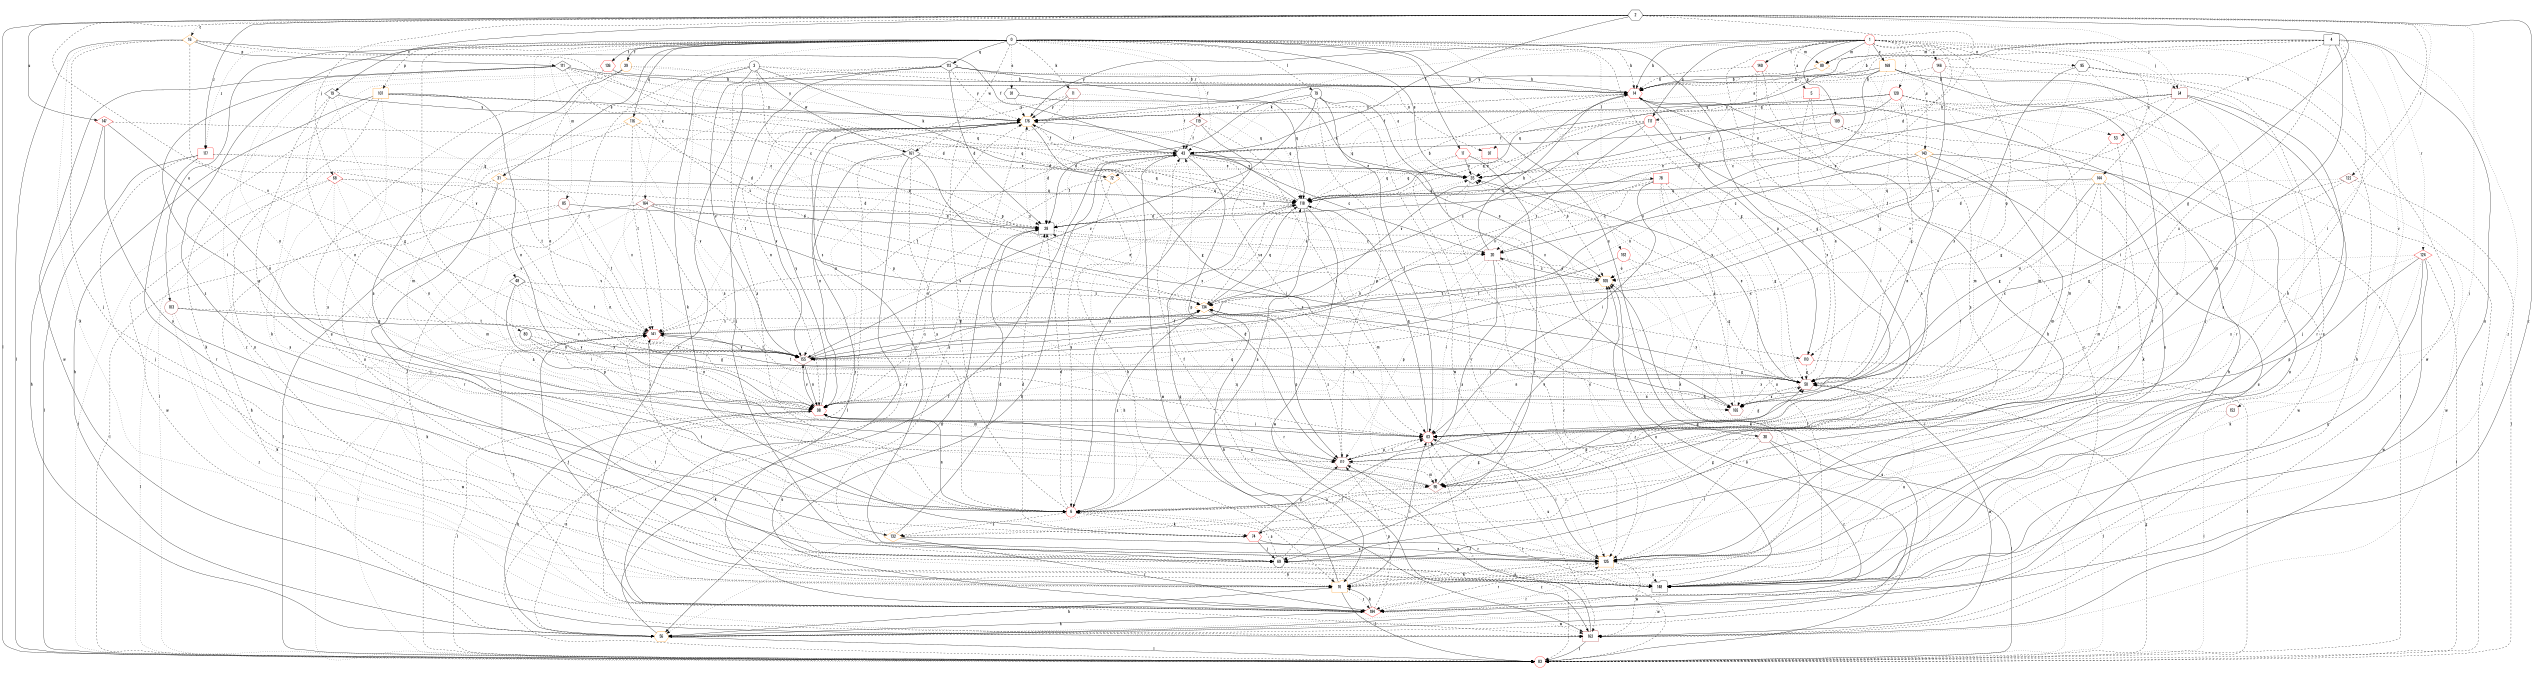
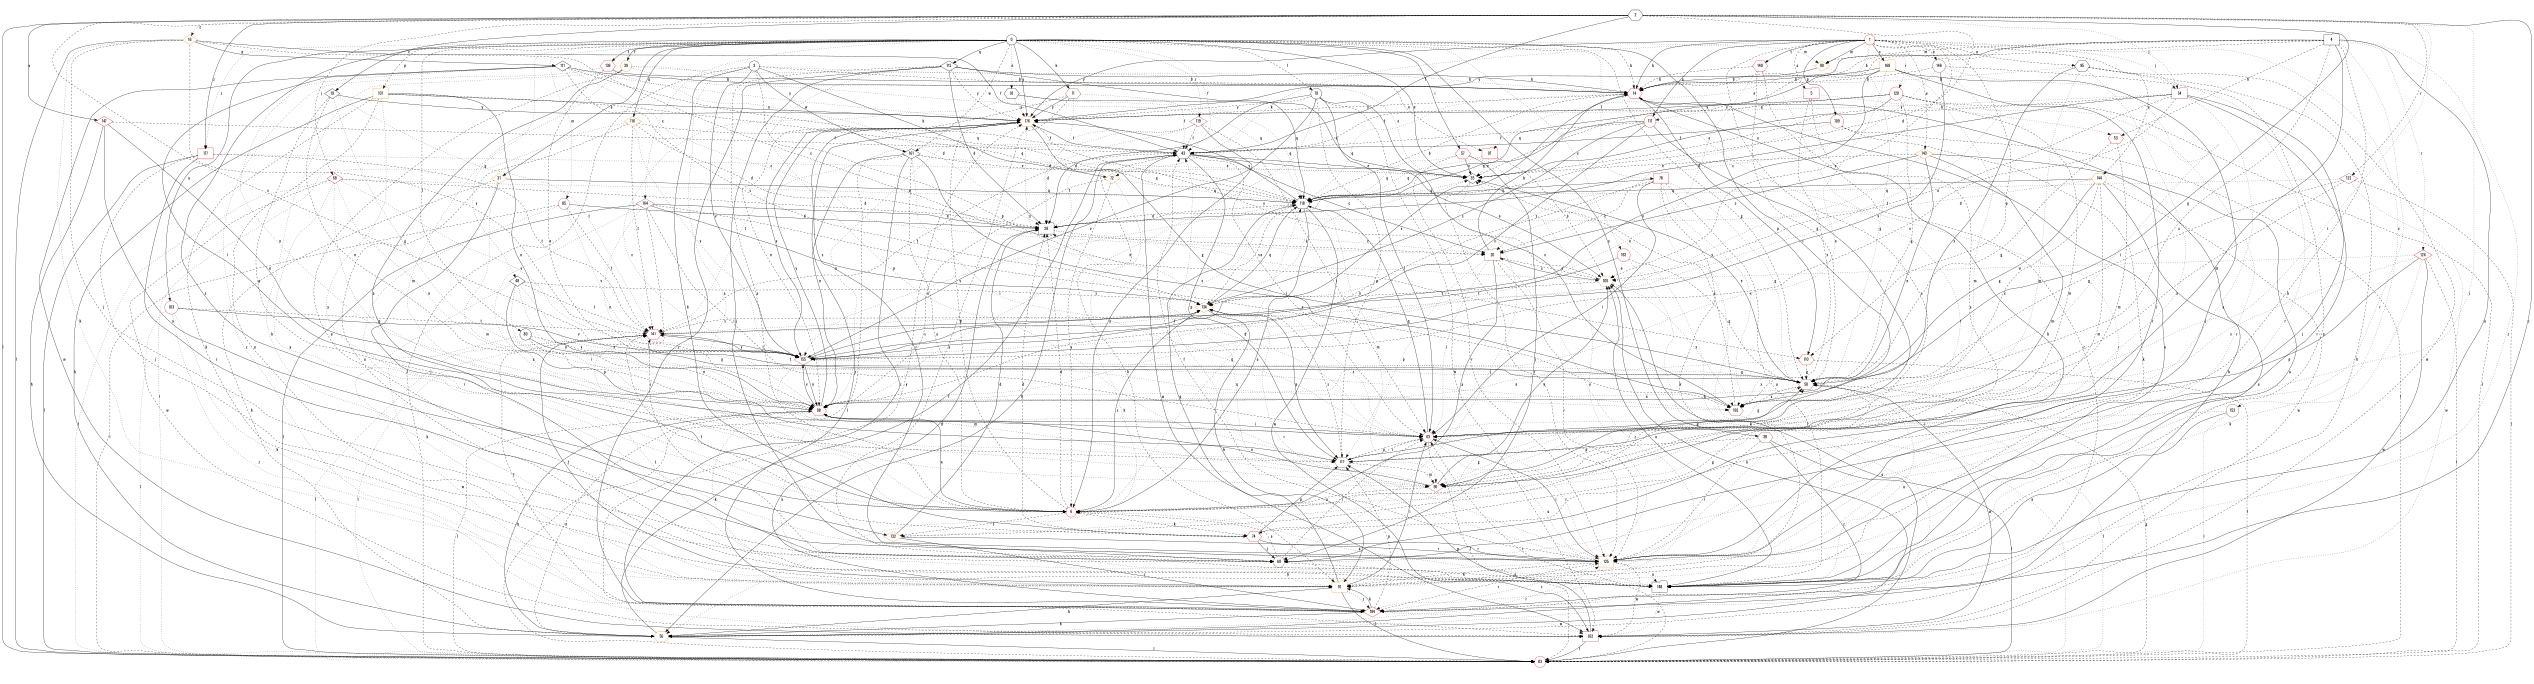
edge "0" -> "71": style dashed -> solid
edge "0" -> "176": added, label "y"
node "17": label "17" -> "57"
edge "117" -> "118": style dashed -> solid
edge "161" -> "63": added, label "i"
edge "124" -> "148": now "152" -> "148"
node "69": color black -> brown
